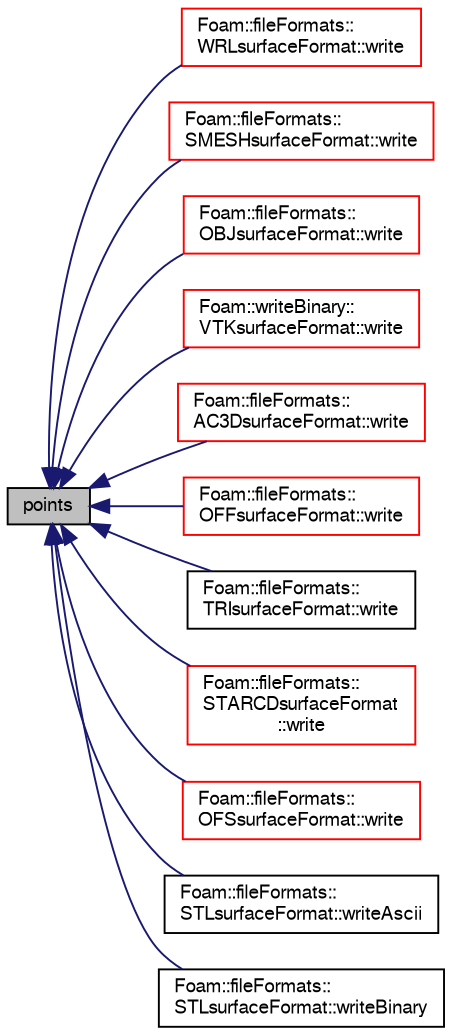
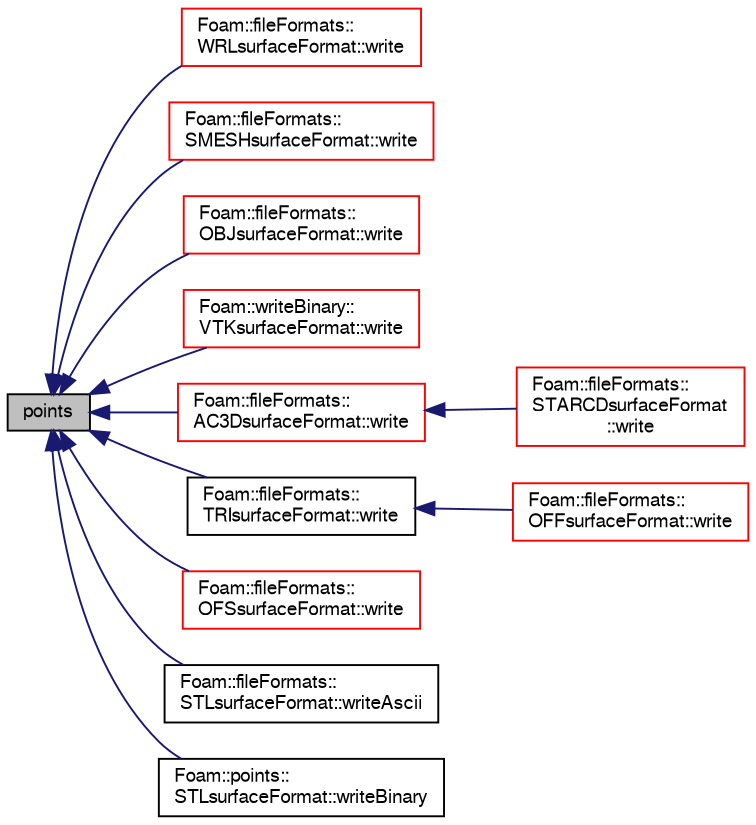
edge "Foam::fileFormats:: OFFsurfaceFormat::write" -> "points": now "Foam::fileFormats:: OFFsurfaceFormat::write" -> "Foam::fileFormats:: TRIsurfaceFormat::write"
edge "Foam::fileFormats:: STARCDsurfaceFormat ::write" -> "points": now "Foam::fileFormats:: STARCDsurfaceFormat ::write" -> "Foam::fileFormats:: AC3DsurfaceFormat::write"
node "Foam::fileFormats:: STLsurfaceFormat::writeBinary": label "Foam::fileFormats:: STLsurfaceFormat::writeBinary" -> "Foam::points:: STLsurfaceFormat::writeBinary"
